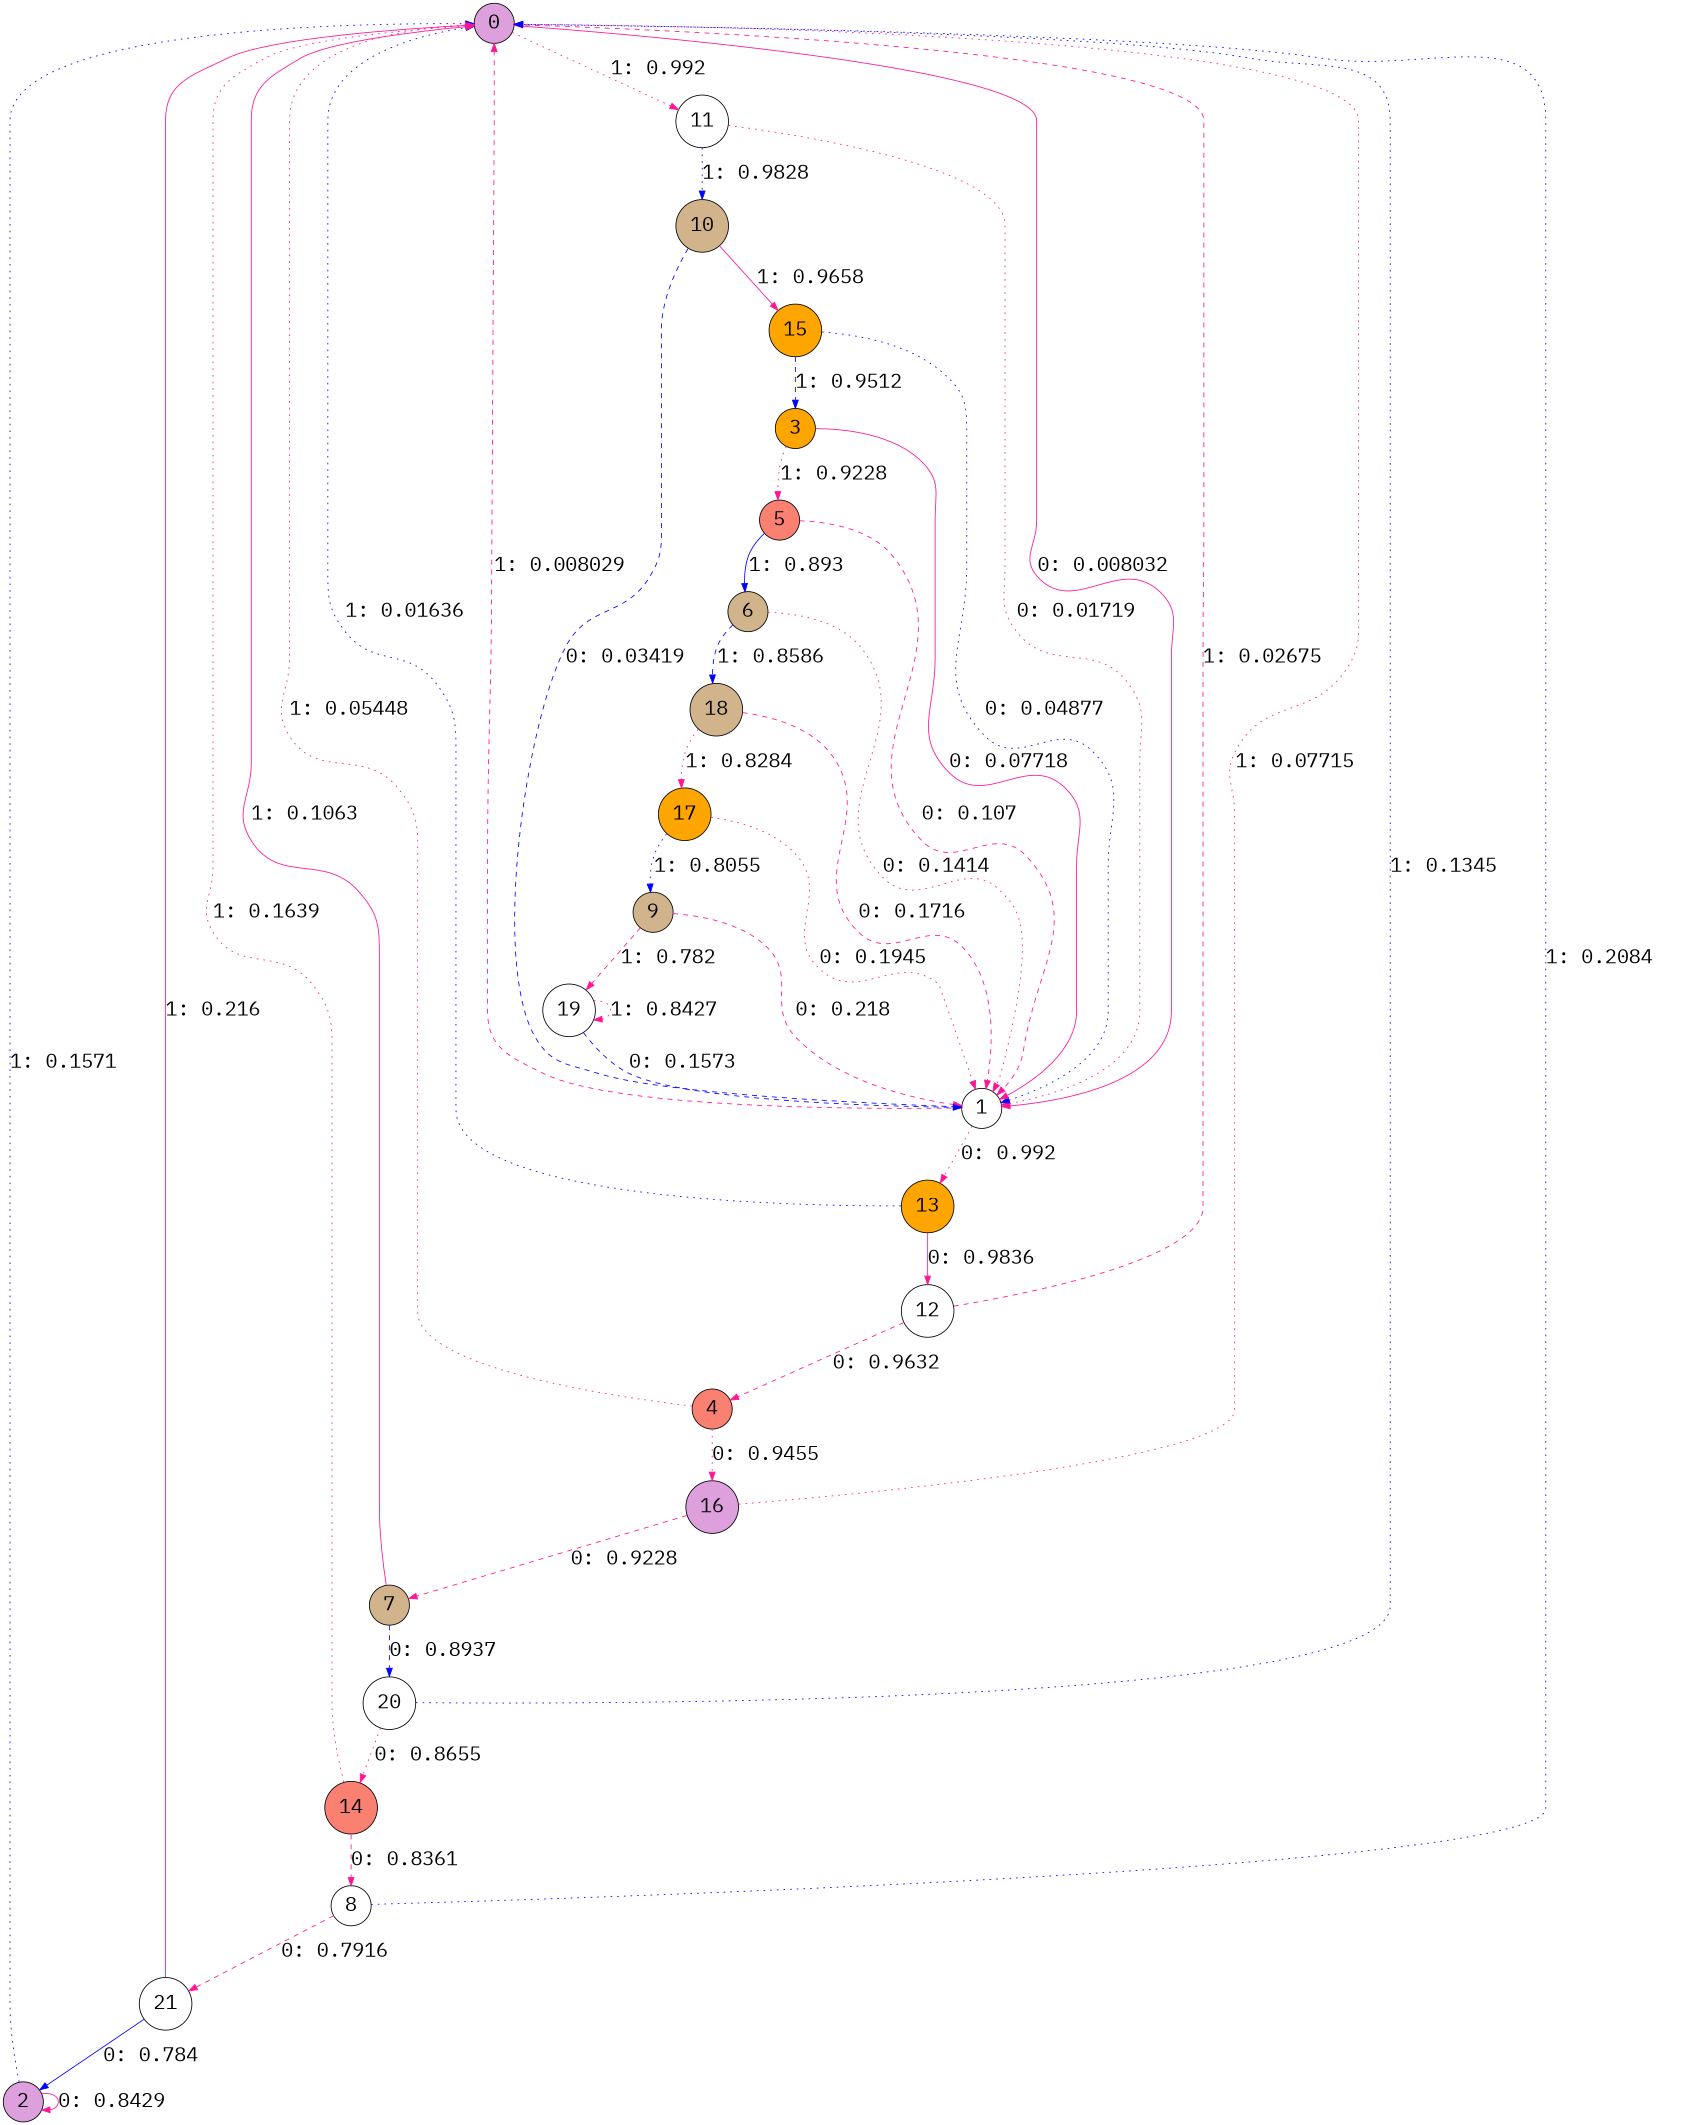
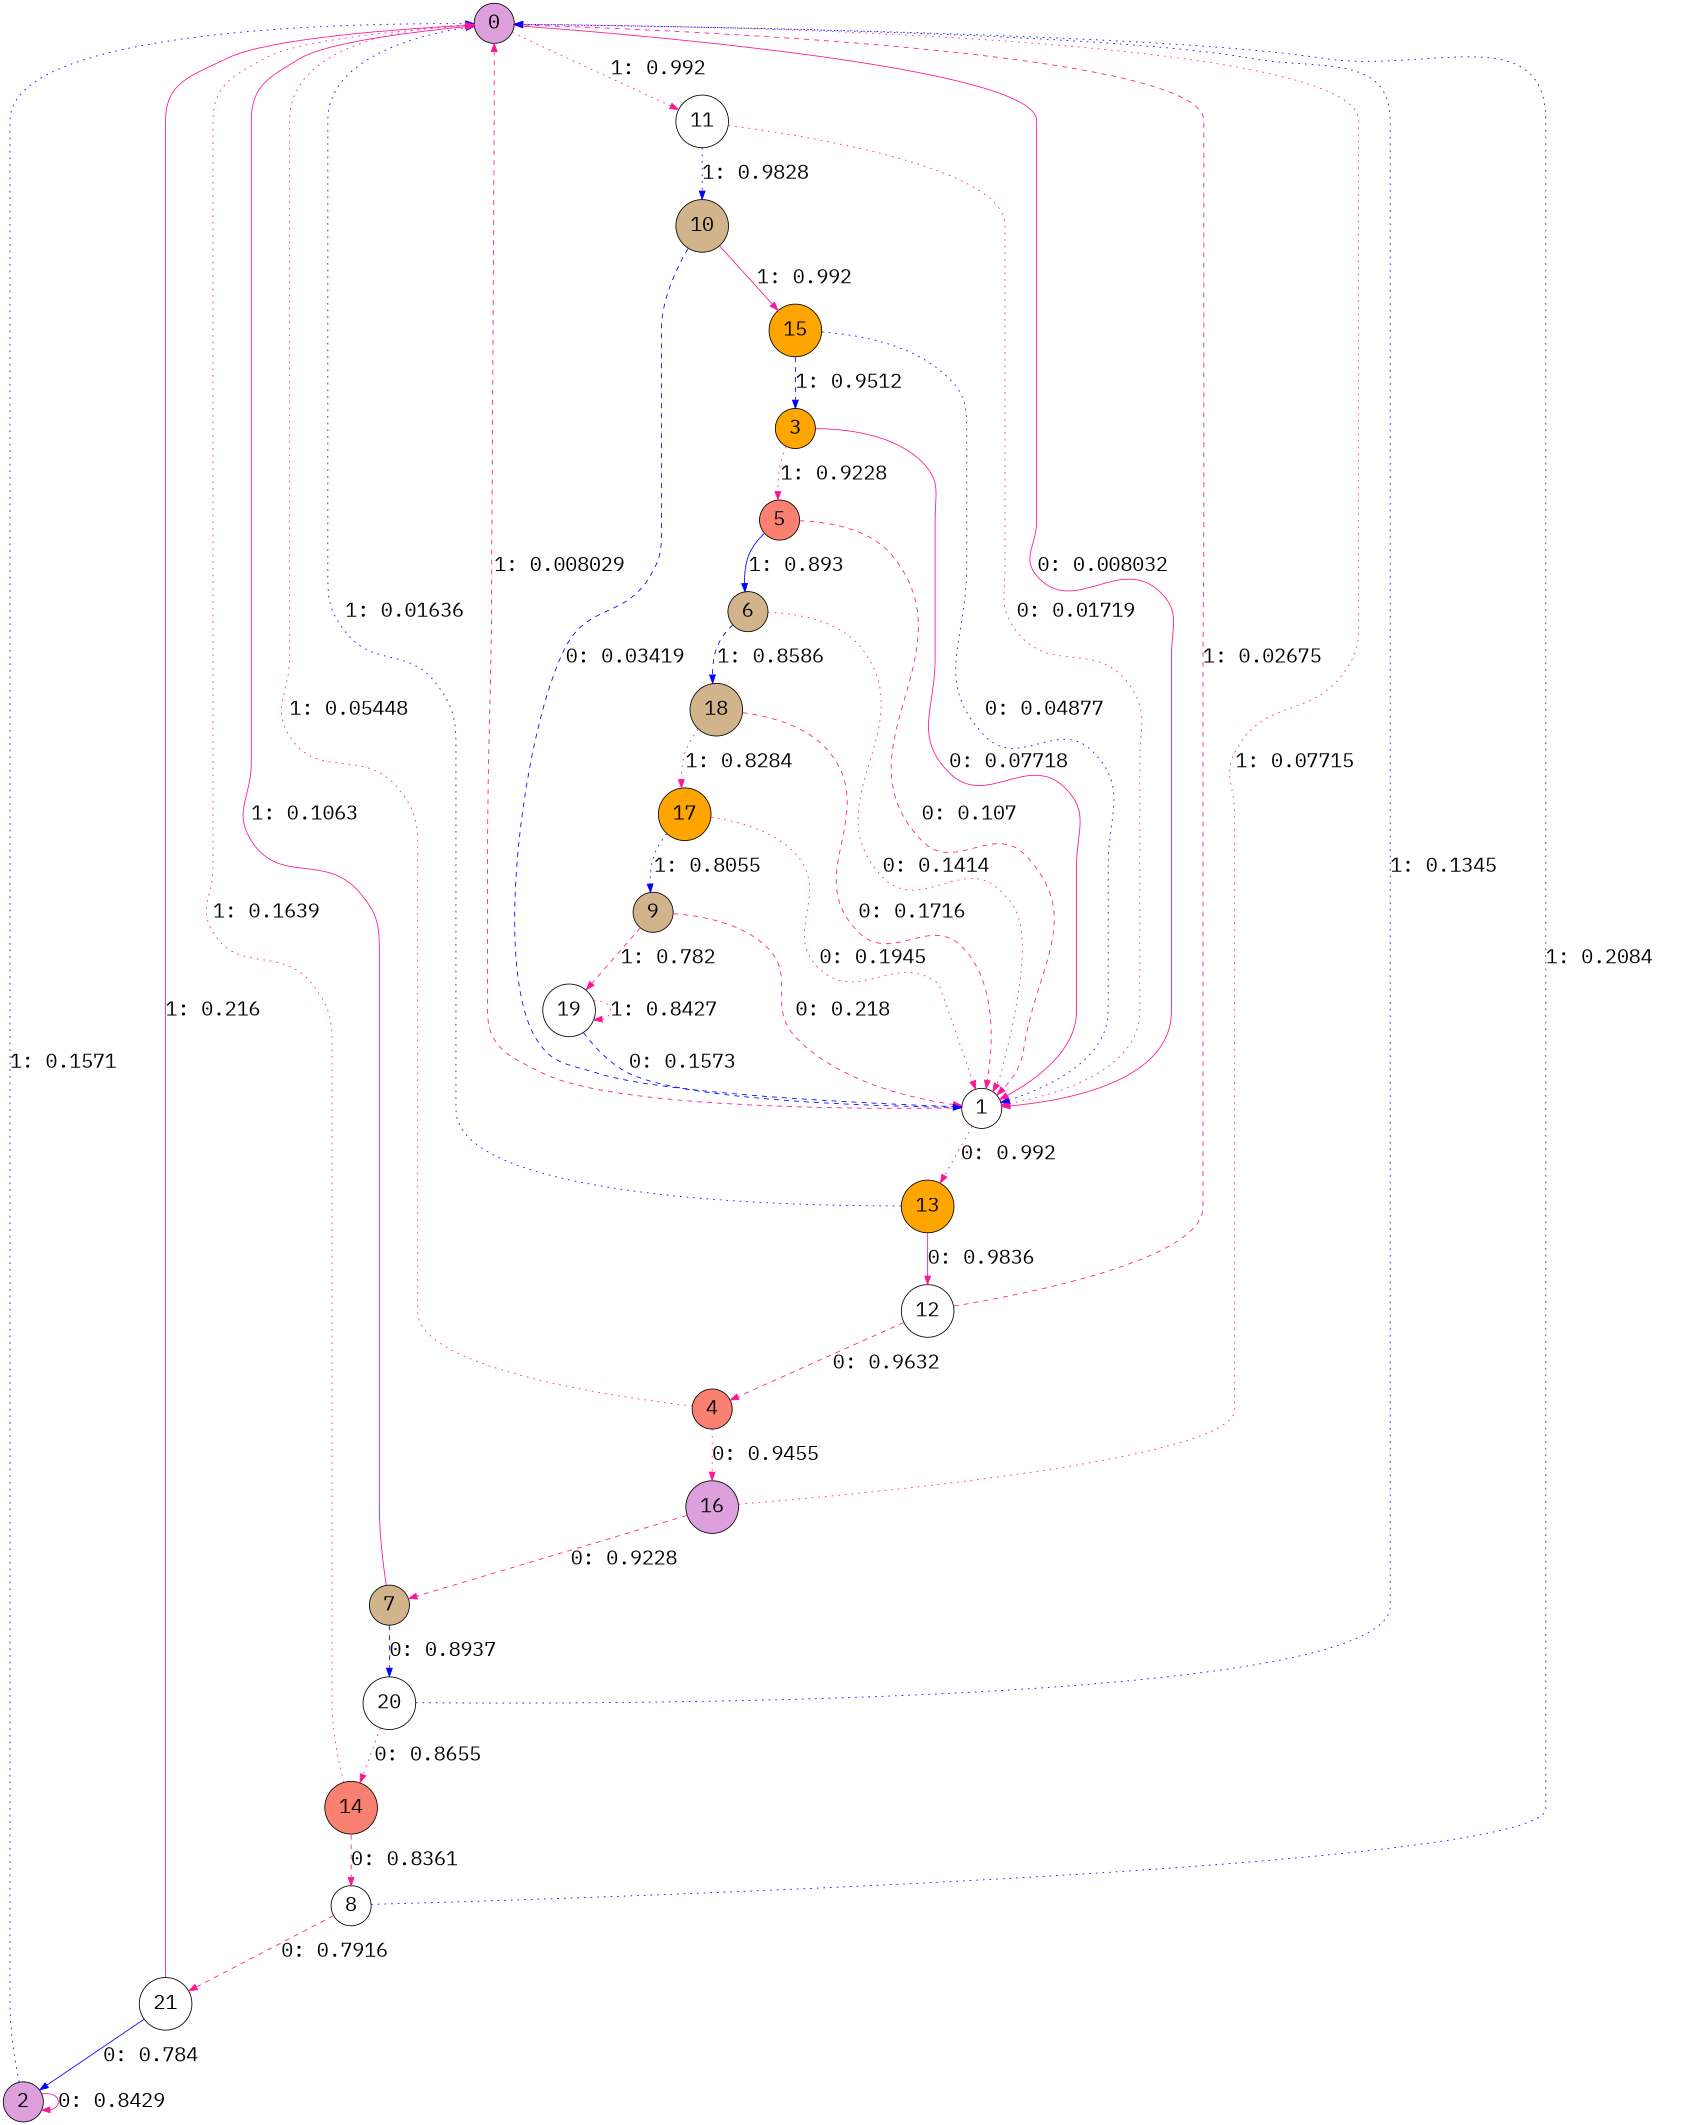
edge "10" -> "15": label "1: 0.9658   " -> "1: 0.992    "
